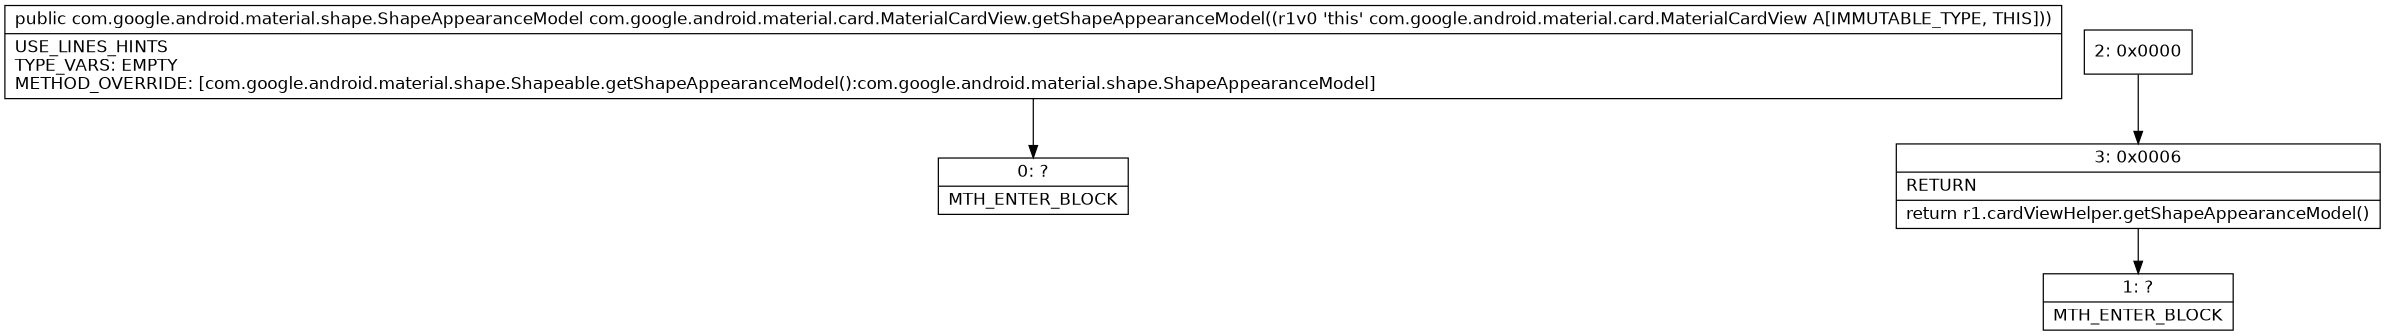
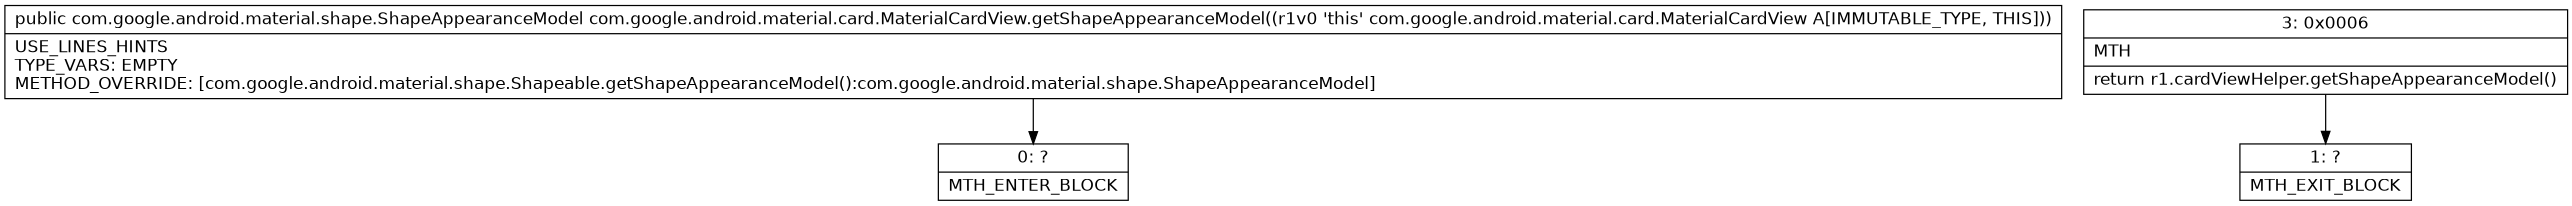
node "2: 0x0000": removed
node "3: 0x0006": text "RETURN" -> "MTH"
node "1: ?": text "MTH_ENTER_BLOCK" -> "MTH_EXIT_BLOCK"
